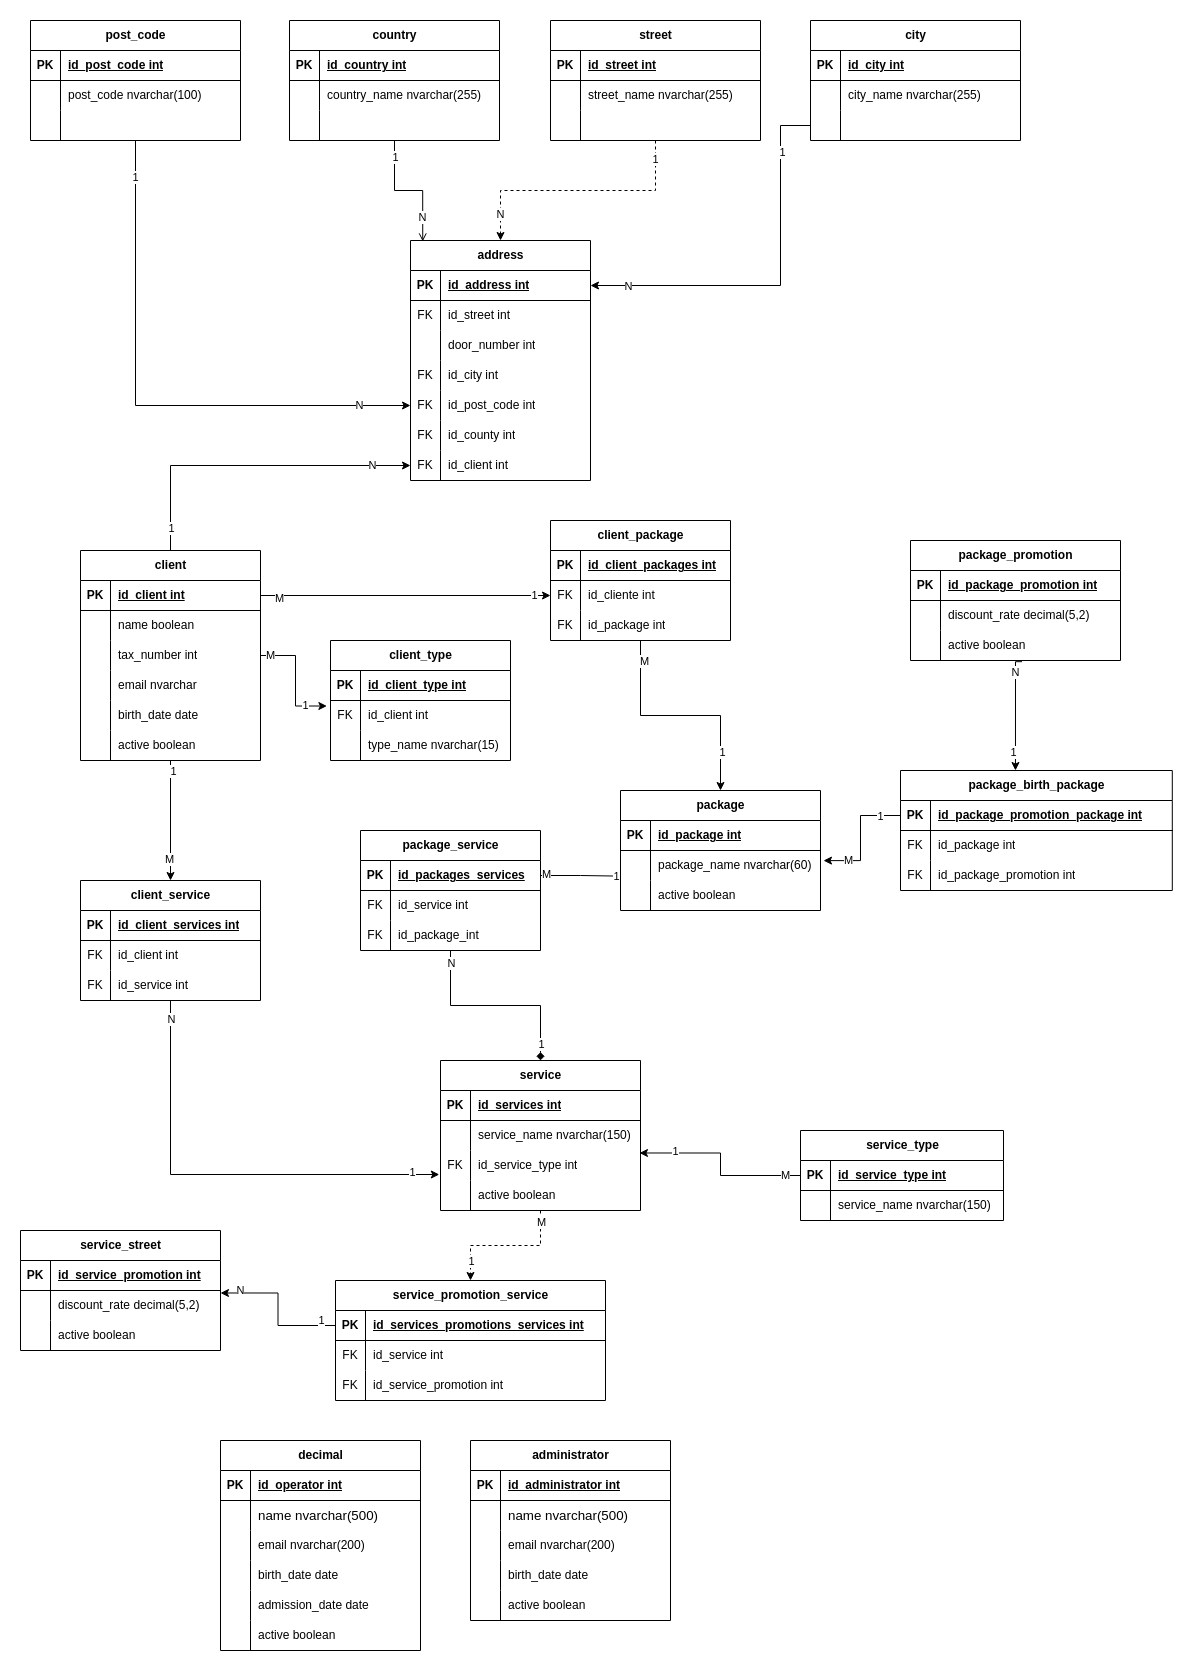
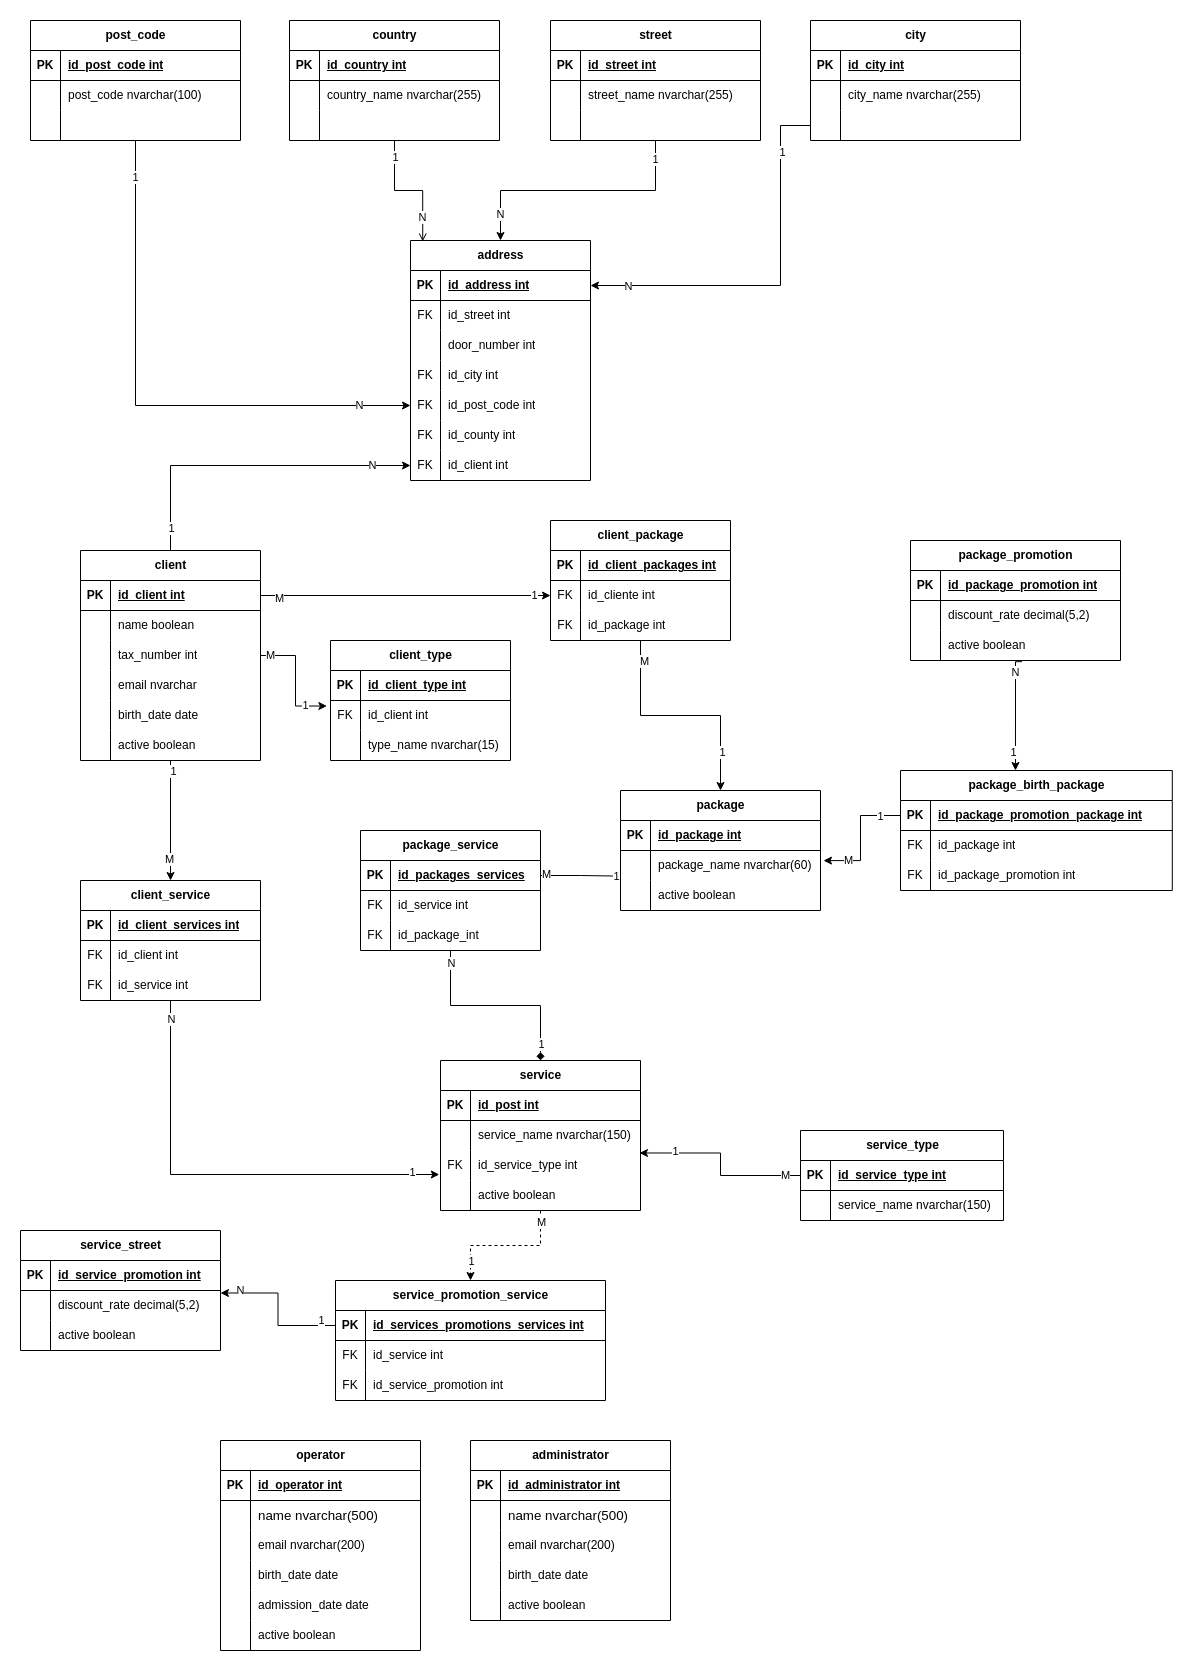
edge "street" -> "address": style dashed -> solid
node "id_services int": label "id_services int" -> "id_post int"
node "decimal": label "decimal" -> "operator"
